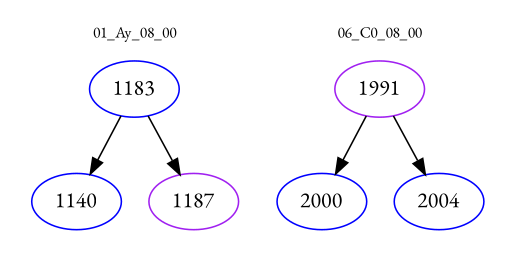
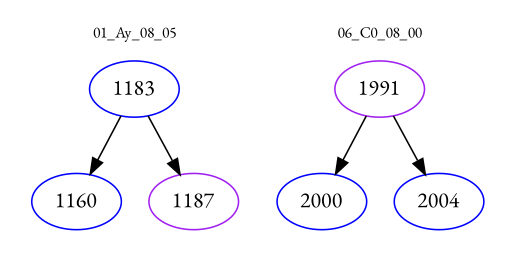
cluster "01_Ay_08_00": label "01_Ay_08_00" -> "01_Ay_08_05"
node "1140": label "1140" -> "1160"
